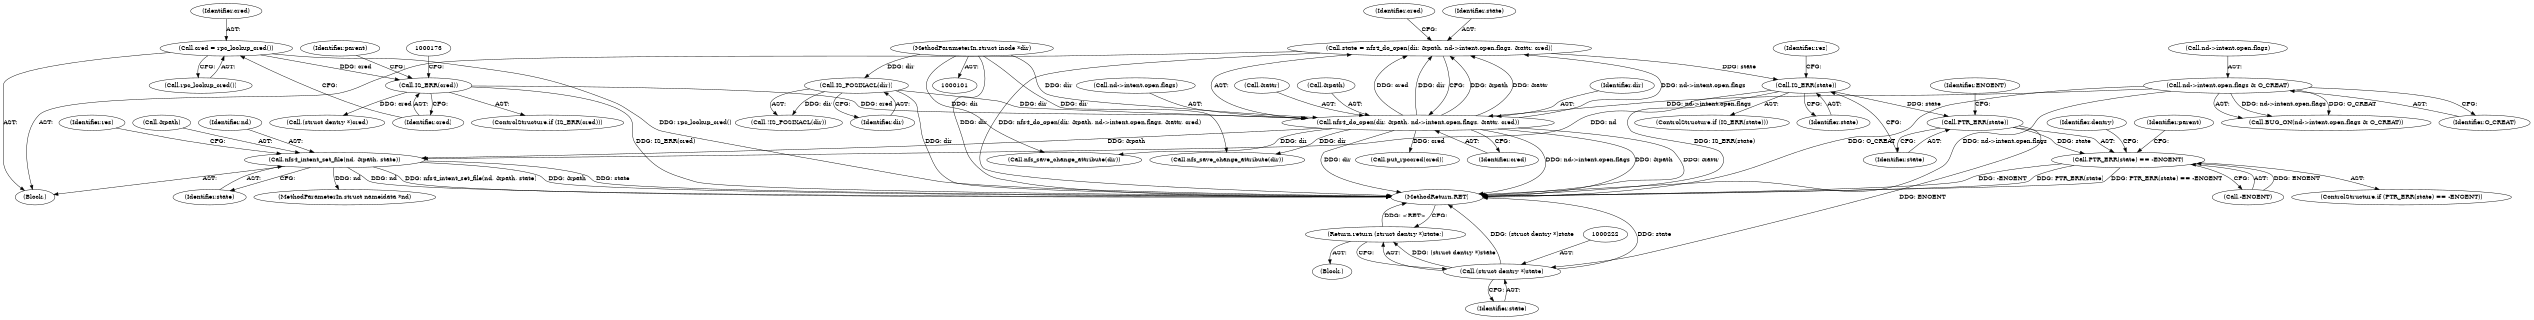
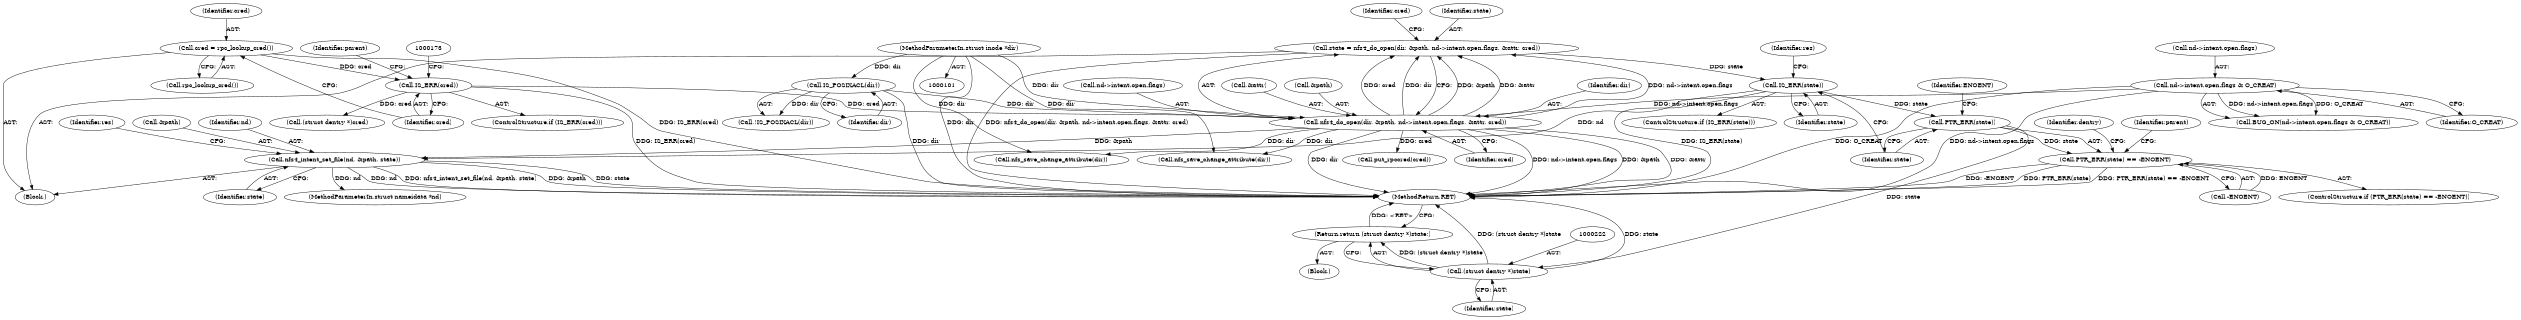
edge "(Call,cred = rpc_lookup_cred())" -> "(MethodReturn,RET)": label "DDG: rpc_lookup_cred()" -> "DDG: IS_ERR(cred)"
edge "(Call,PTR_ERR(state))" -> "(Call,(struct dentry *)state)": label "DDG: ENOENT" -> "DDG: state"
